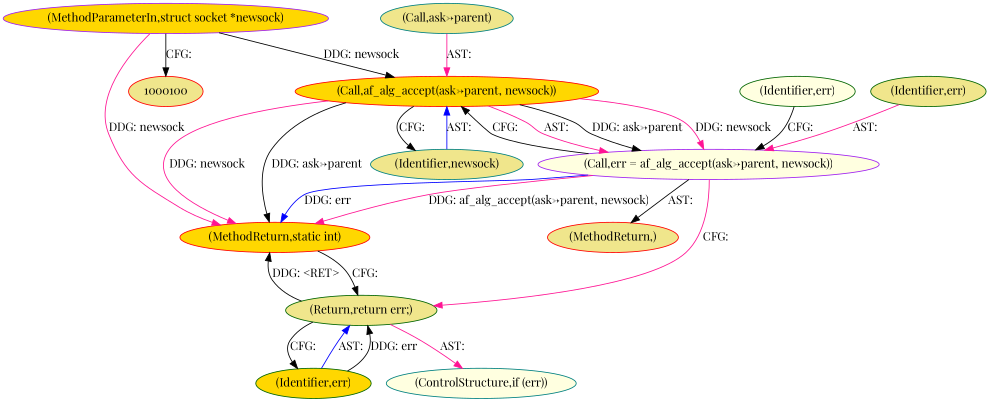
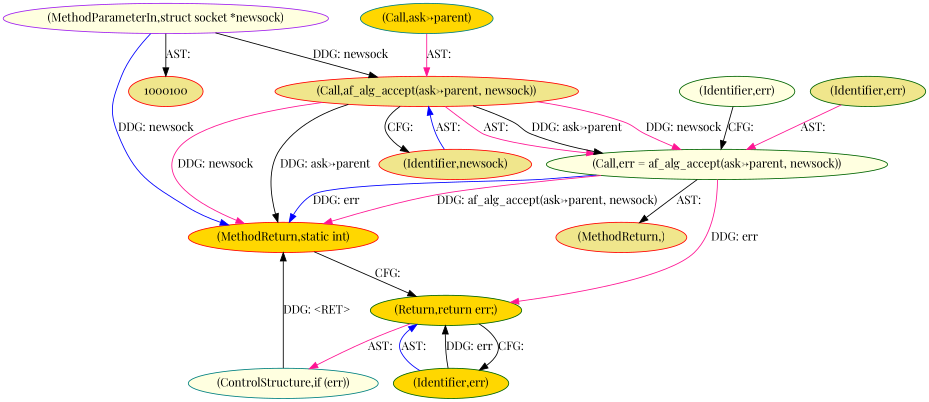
node "(MethodParameterIn,struct socket *newsock)": fillcolor gold -> lightyellow
node "(Call,ask->parent)": fillcolor khaki -> gold
edge "(MethodParameterIn,struct socket *newsock)" -> "1000100": label "CFG: " -> "AST: "
node "(Call,af_alg_accept(ask->parent, newsock))": fillcolor gold -> khaki
edge "(Call,err = af_alg_accept(ask->parent, newsock))" -> "(Call,af_alg_accept(ask->parent, newsock))": removed, label "CFG:"
edge "(MethodParameterIn,struct socket *newsock)" -> "(MethodReturn,static int)": color deeppink -> blue
node "(Identifier,newsock)": color teal -> red
node "(Call,err = af_alg_accept(ask->parent, newsock))": color purple -> darkgreen
edge "(Call,err = af_alg_accept(ask->parent, newsock))" -> "(Return,return err;)": label "CFG: " -> "DDG: err"
edge "(Return,return err;)" -> "(MethodReturn,static int)": now "(ControlStructure,if (err))" -> "(MethodReturn,static int)"
node "(Return,return err;)": fillcolor khaki -> gold
